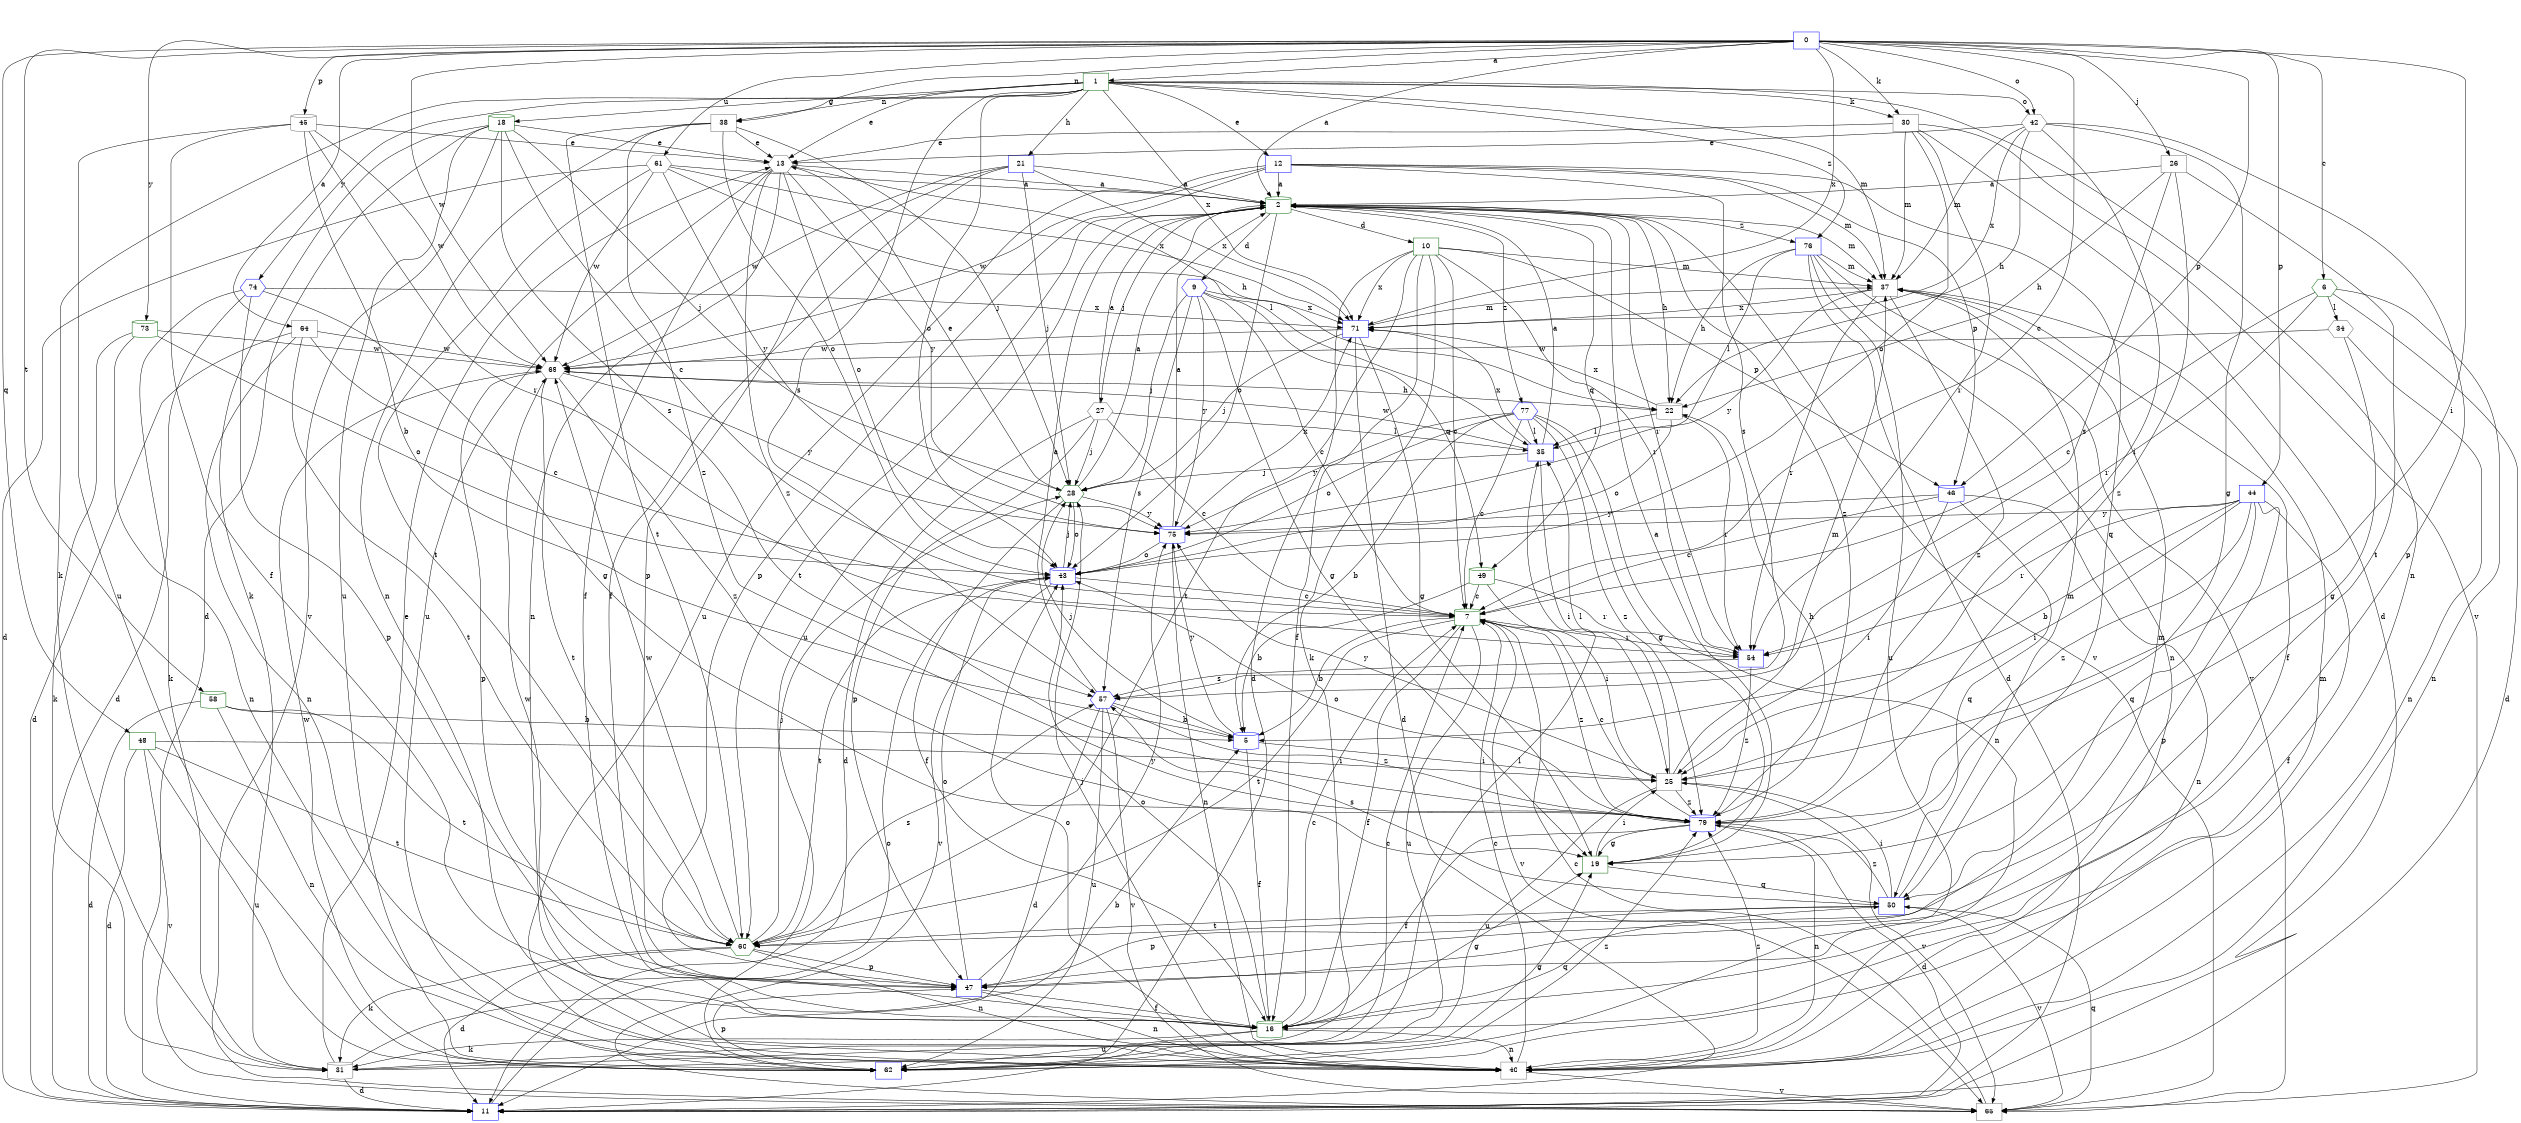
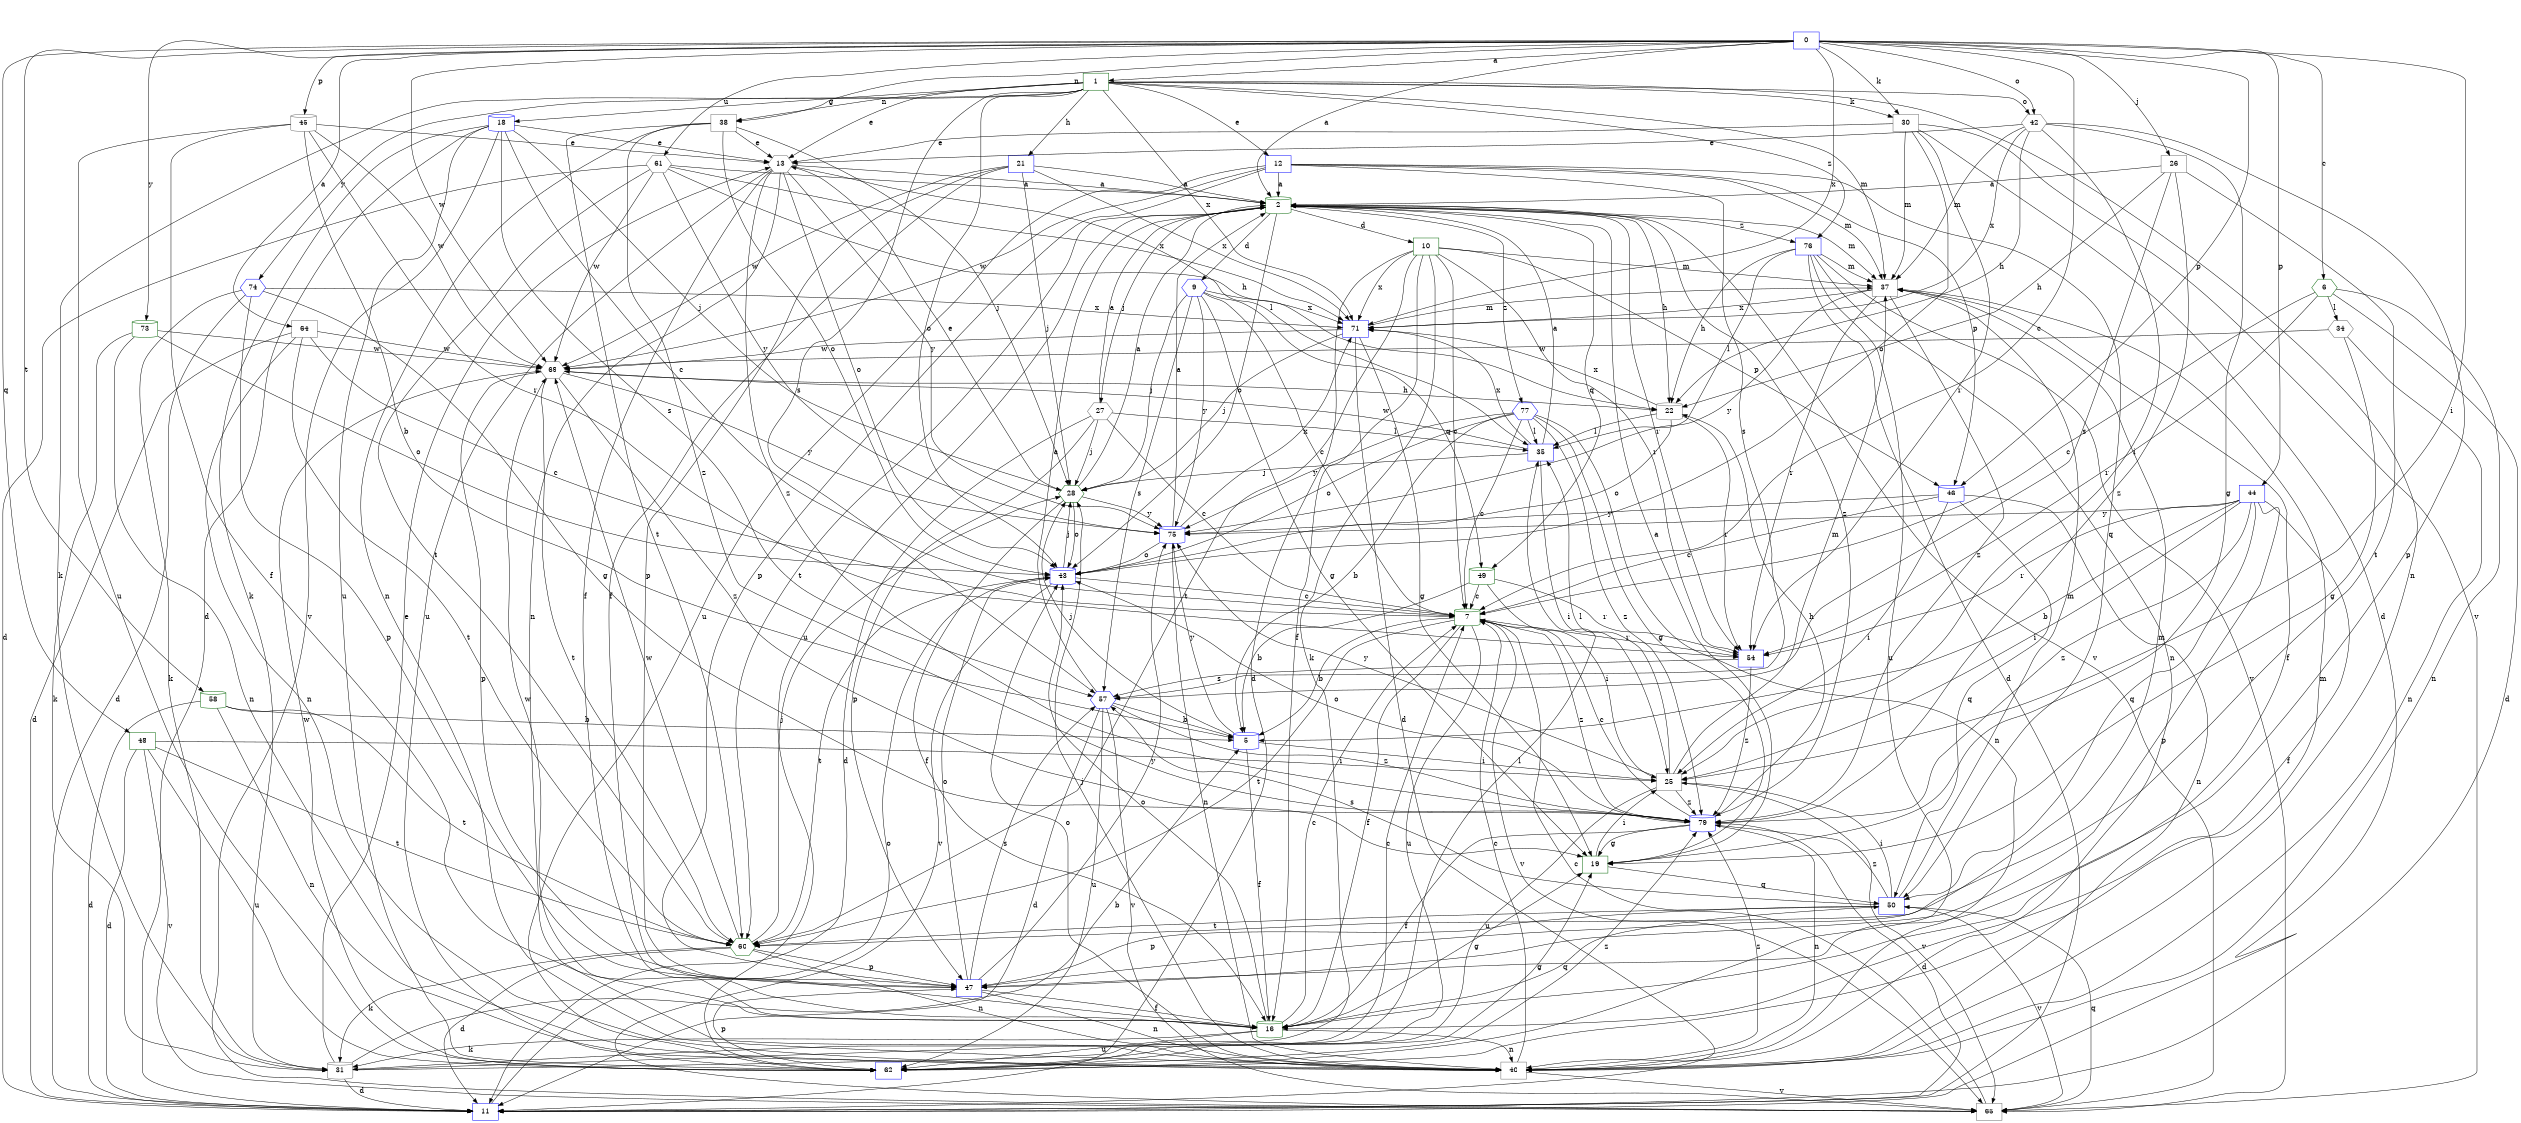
node "18": color darkgreen -> blue
edge "60" -> "57": now "47" -> "57"
